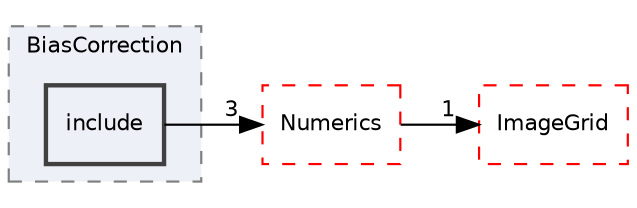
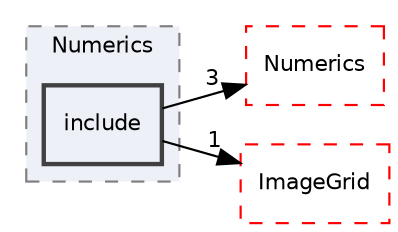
cluster "BiasCorrection": label "BiasCorrection" -> "Numerics"
edge "Numerics" -> "ImageGrid": now "include" -> "ImageGrid"
